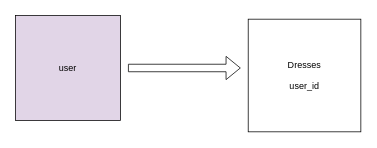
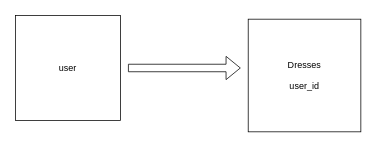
node "user": fillcolor #e1d5e7 -> #ffffff
